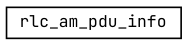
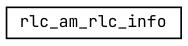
node "rlc_am_pdu_info": label "rlc_am_pdu_info" -> "rlc_am_rlc_info"
